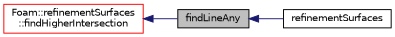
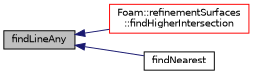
edge "findLineAny" -> "Foam::refinementSurfaces ::findHigherIntersection": reversed
node "refinementSurfaces": label "refinementSurfaces" -> "findNearest"
